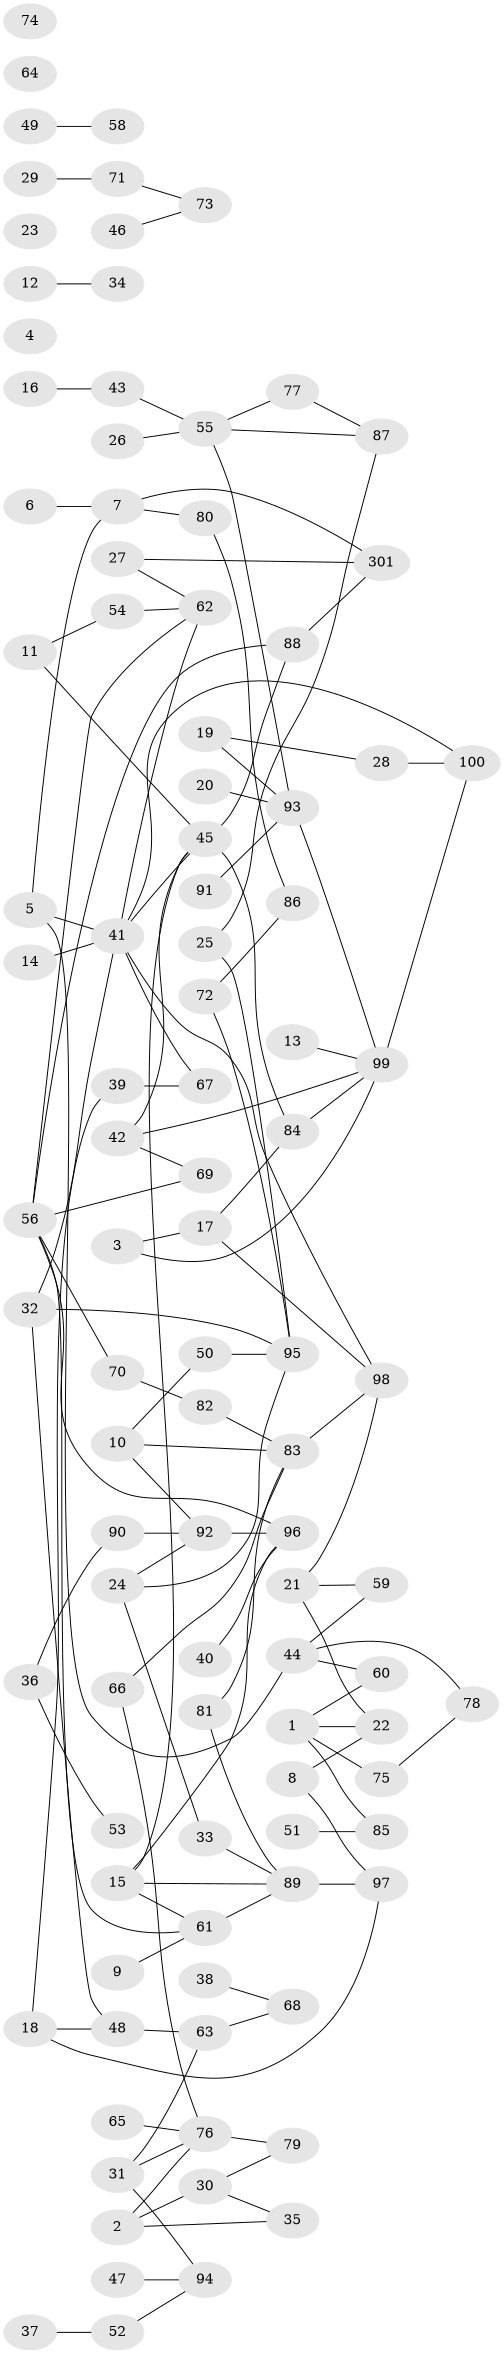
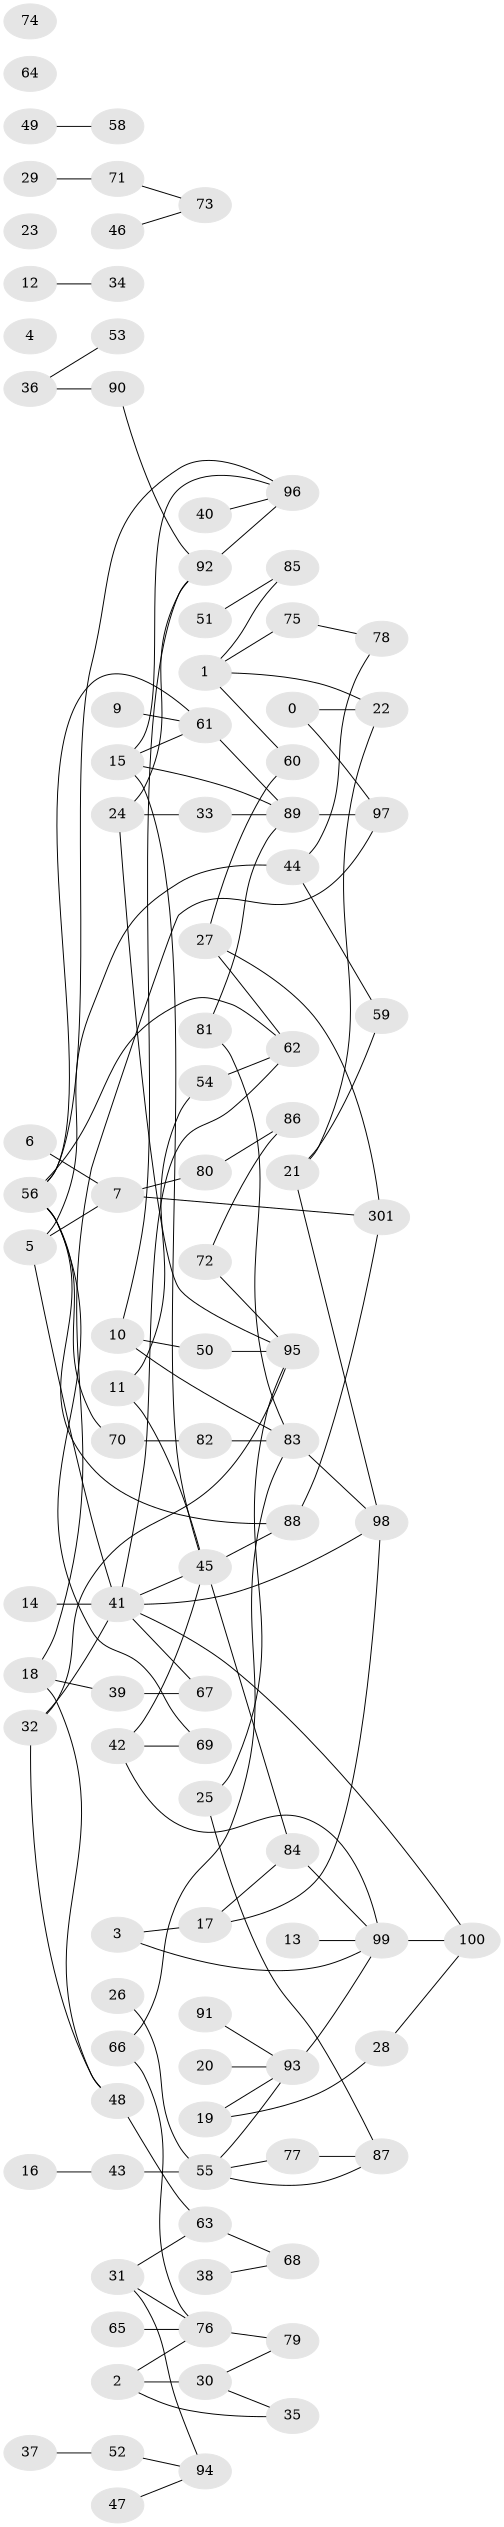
edge "44" -- "60": now "27" -- "60"
node "8": label "8" -> "0"
